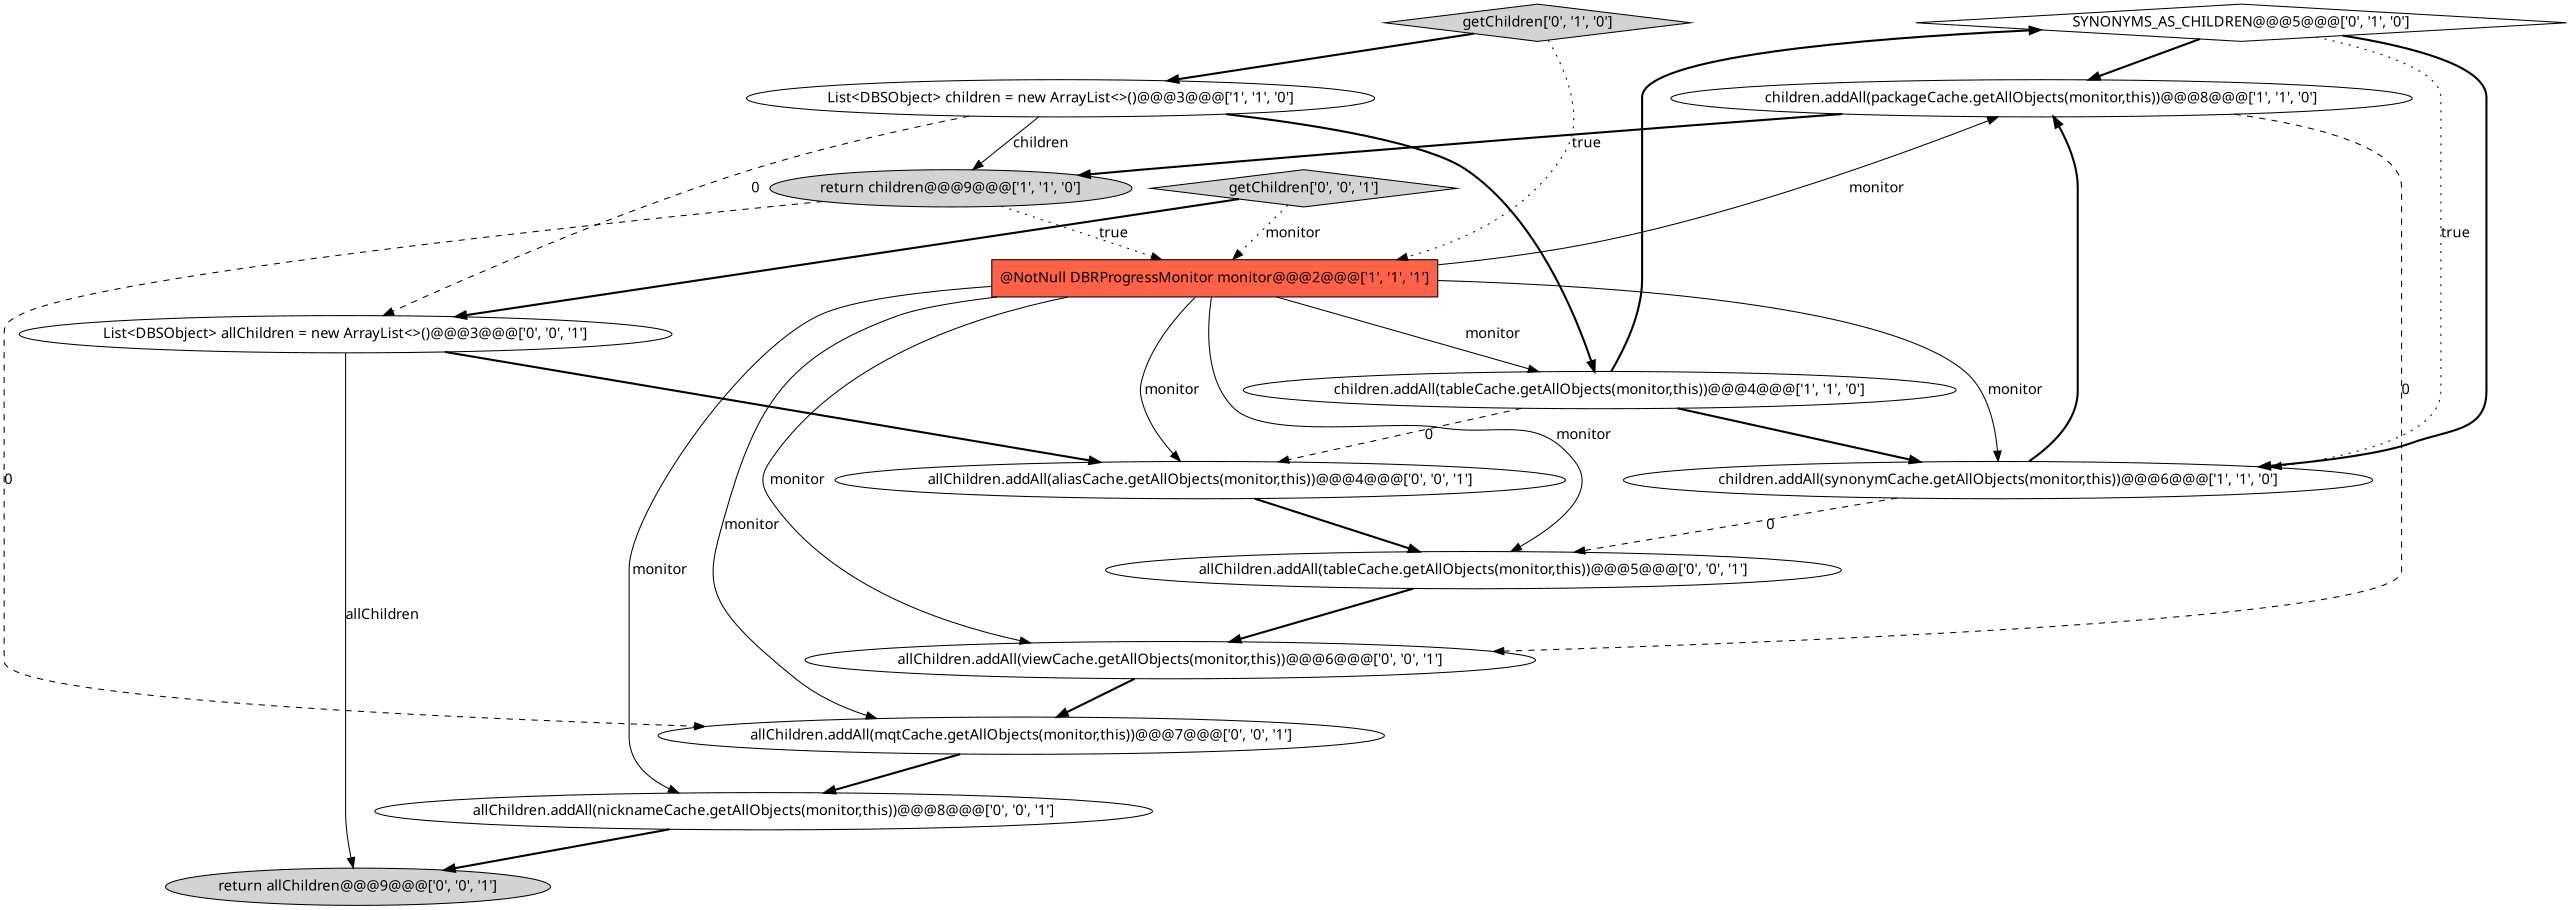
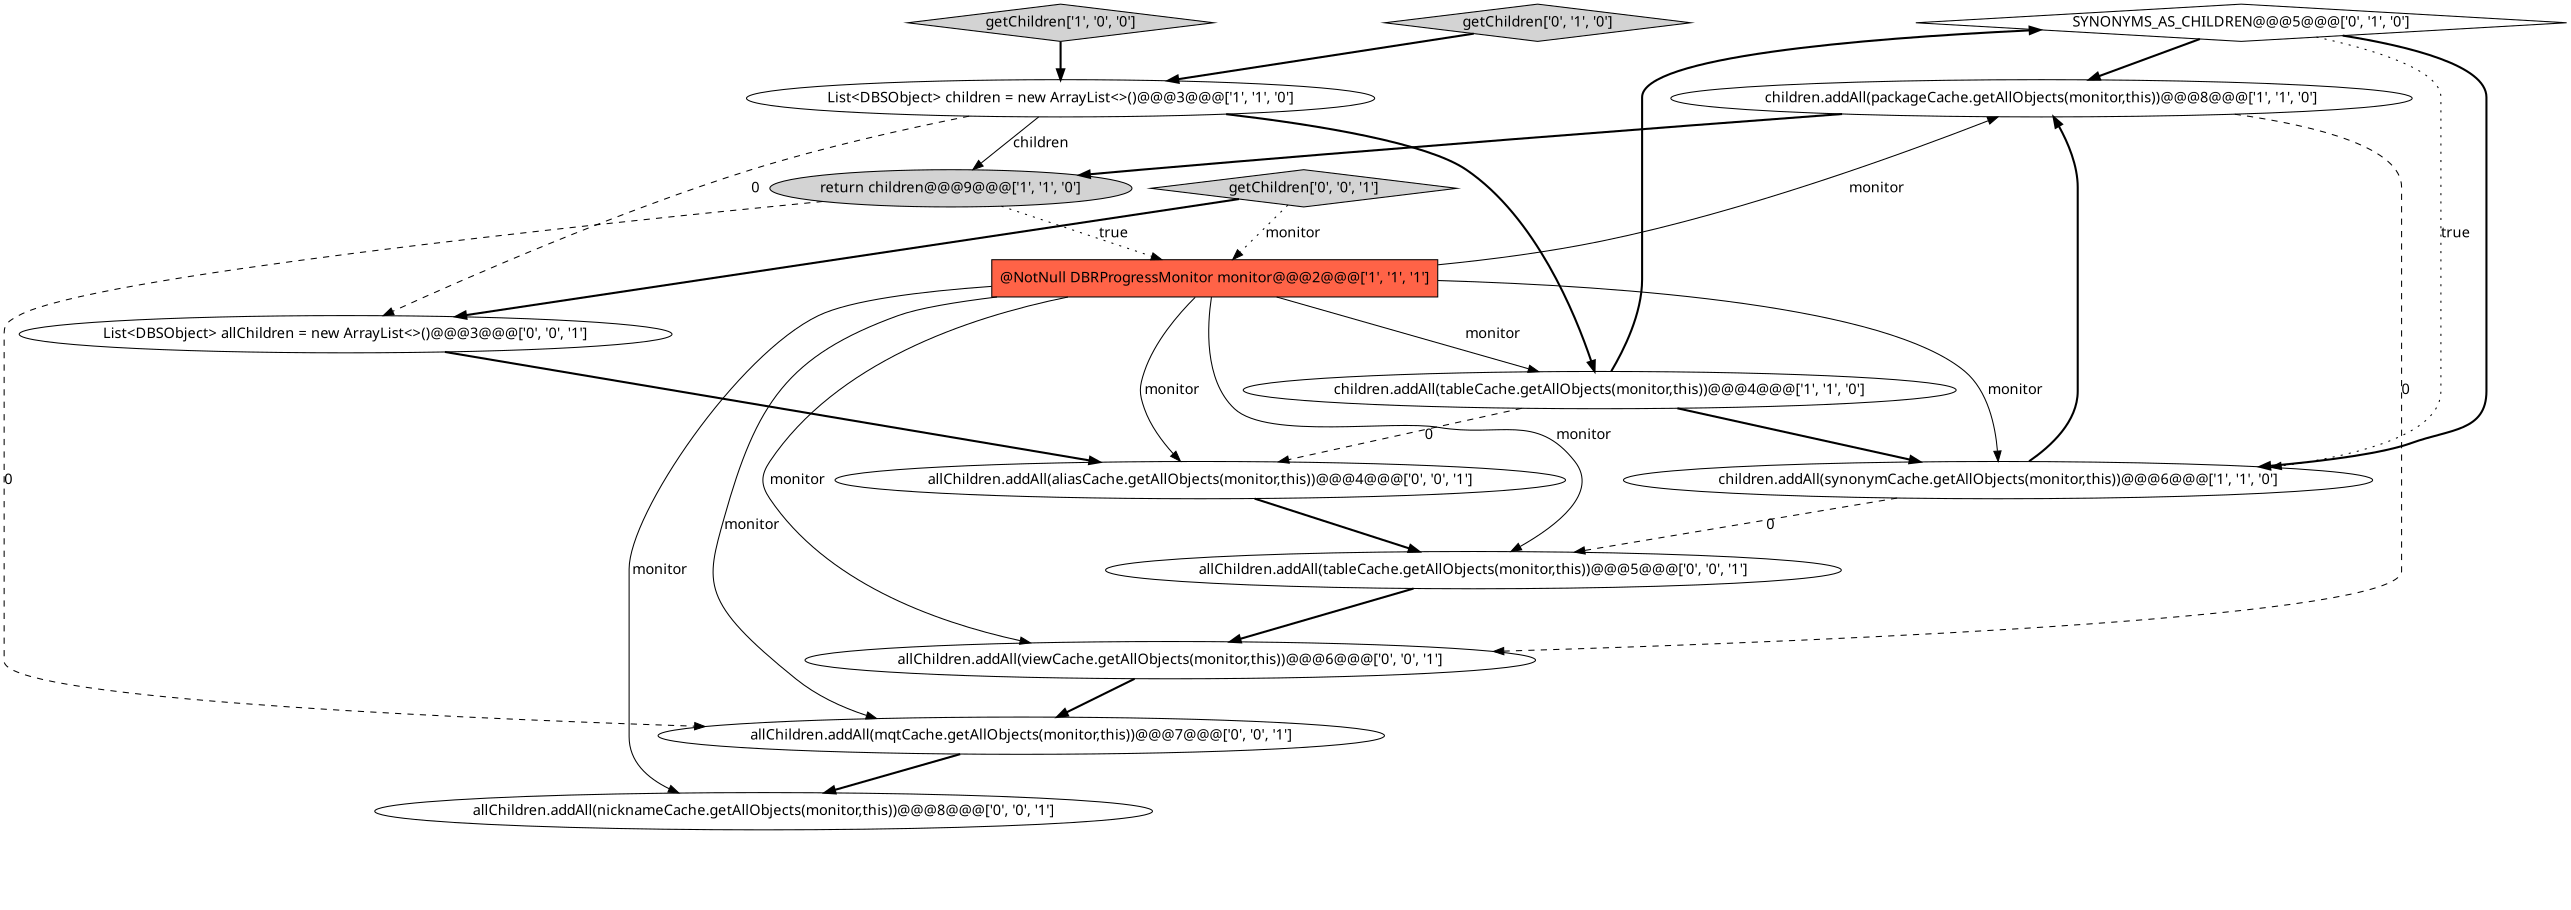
node "getChildren['1', '0', '0']": added
edge "getChildren['0', '1', '0']" -> "@NotNull DBRProgressMonitor monitor@@@2@@@['1', '1', '1']": removed, label "true"
node "return allChildren@@@9@@@['0', '0', '1']": removed
